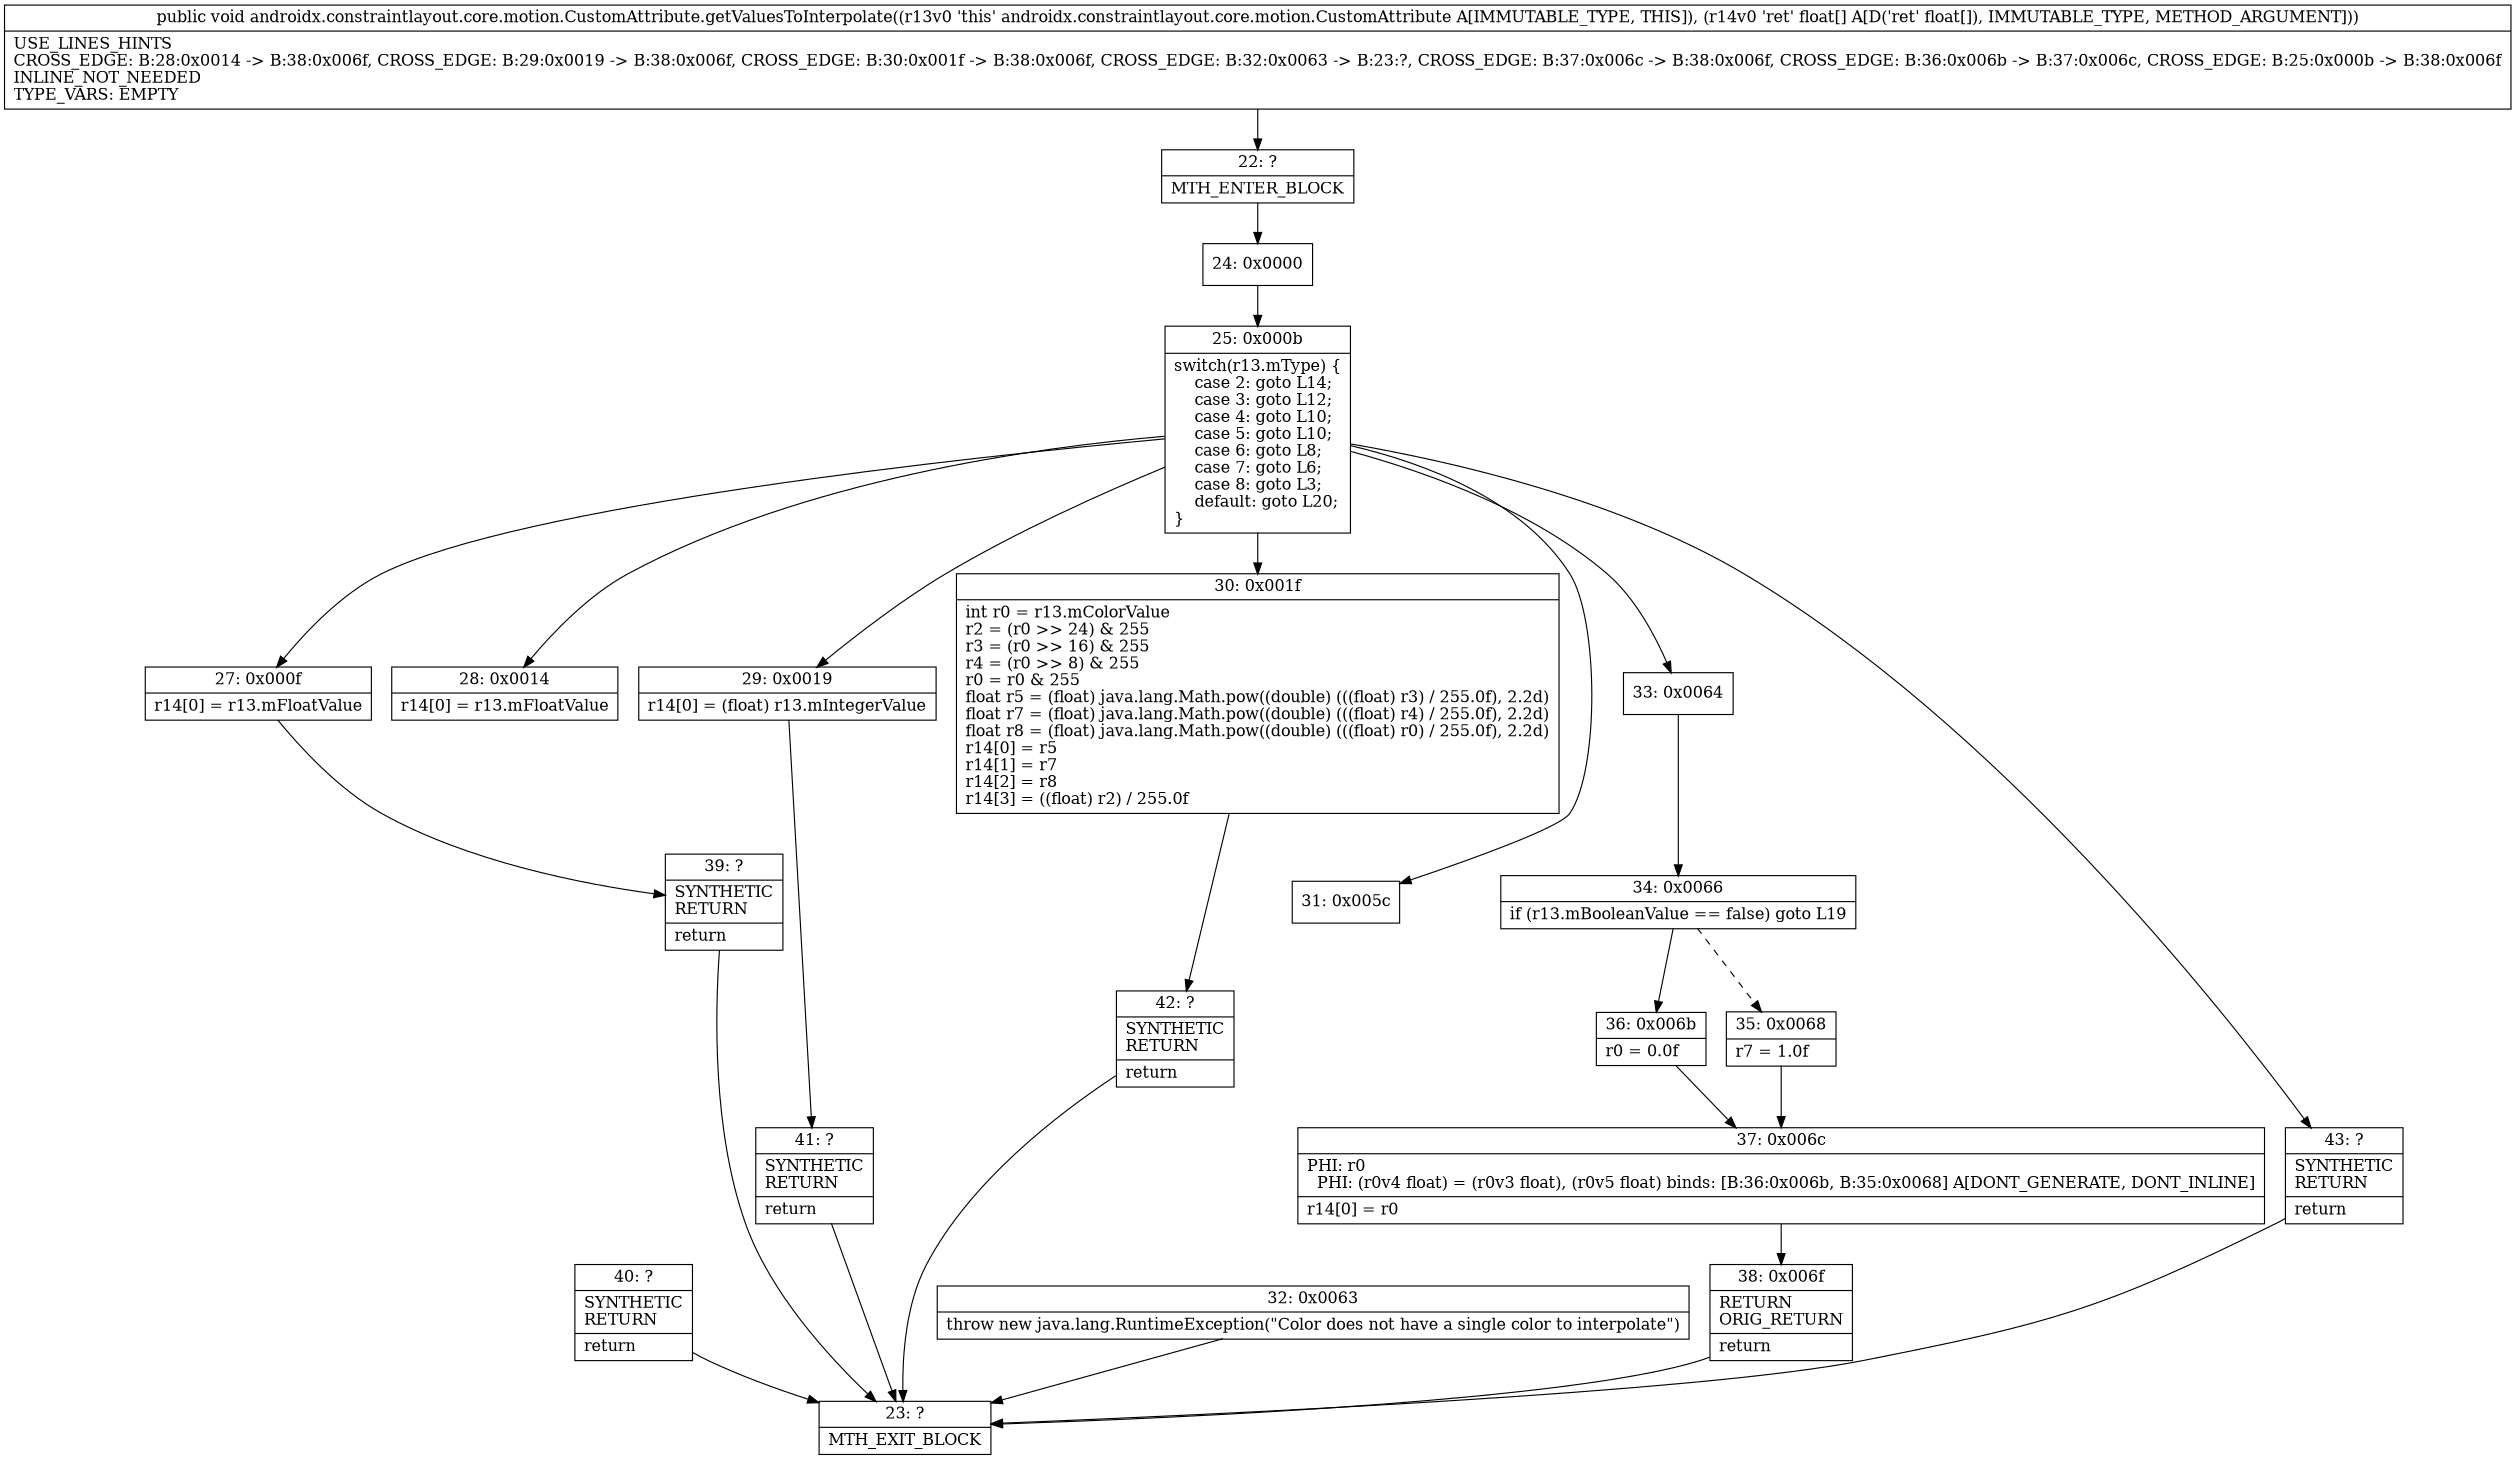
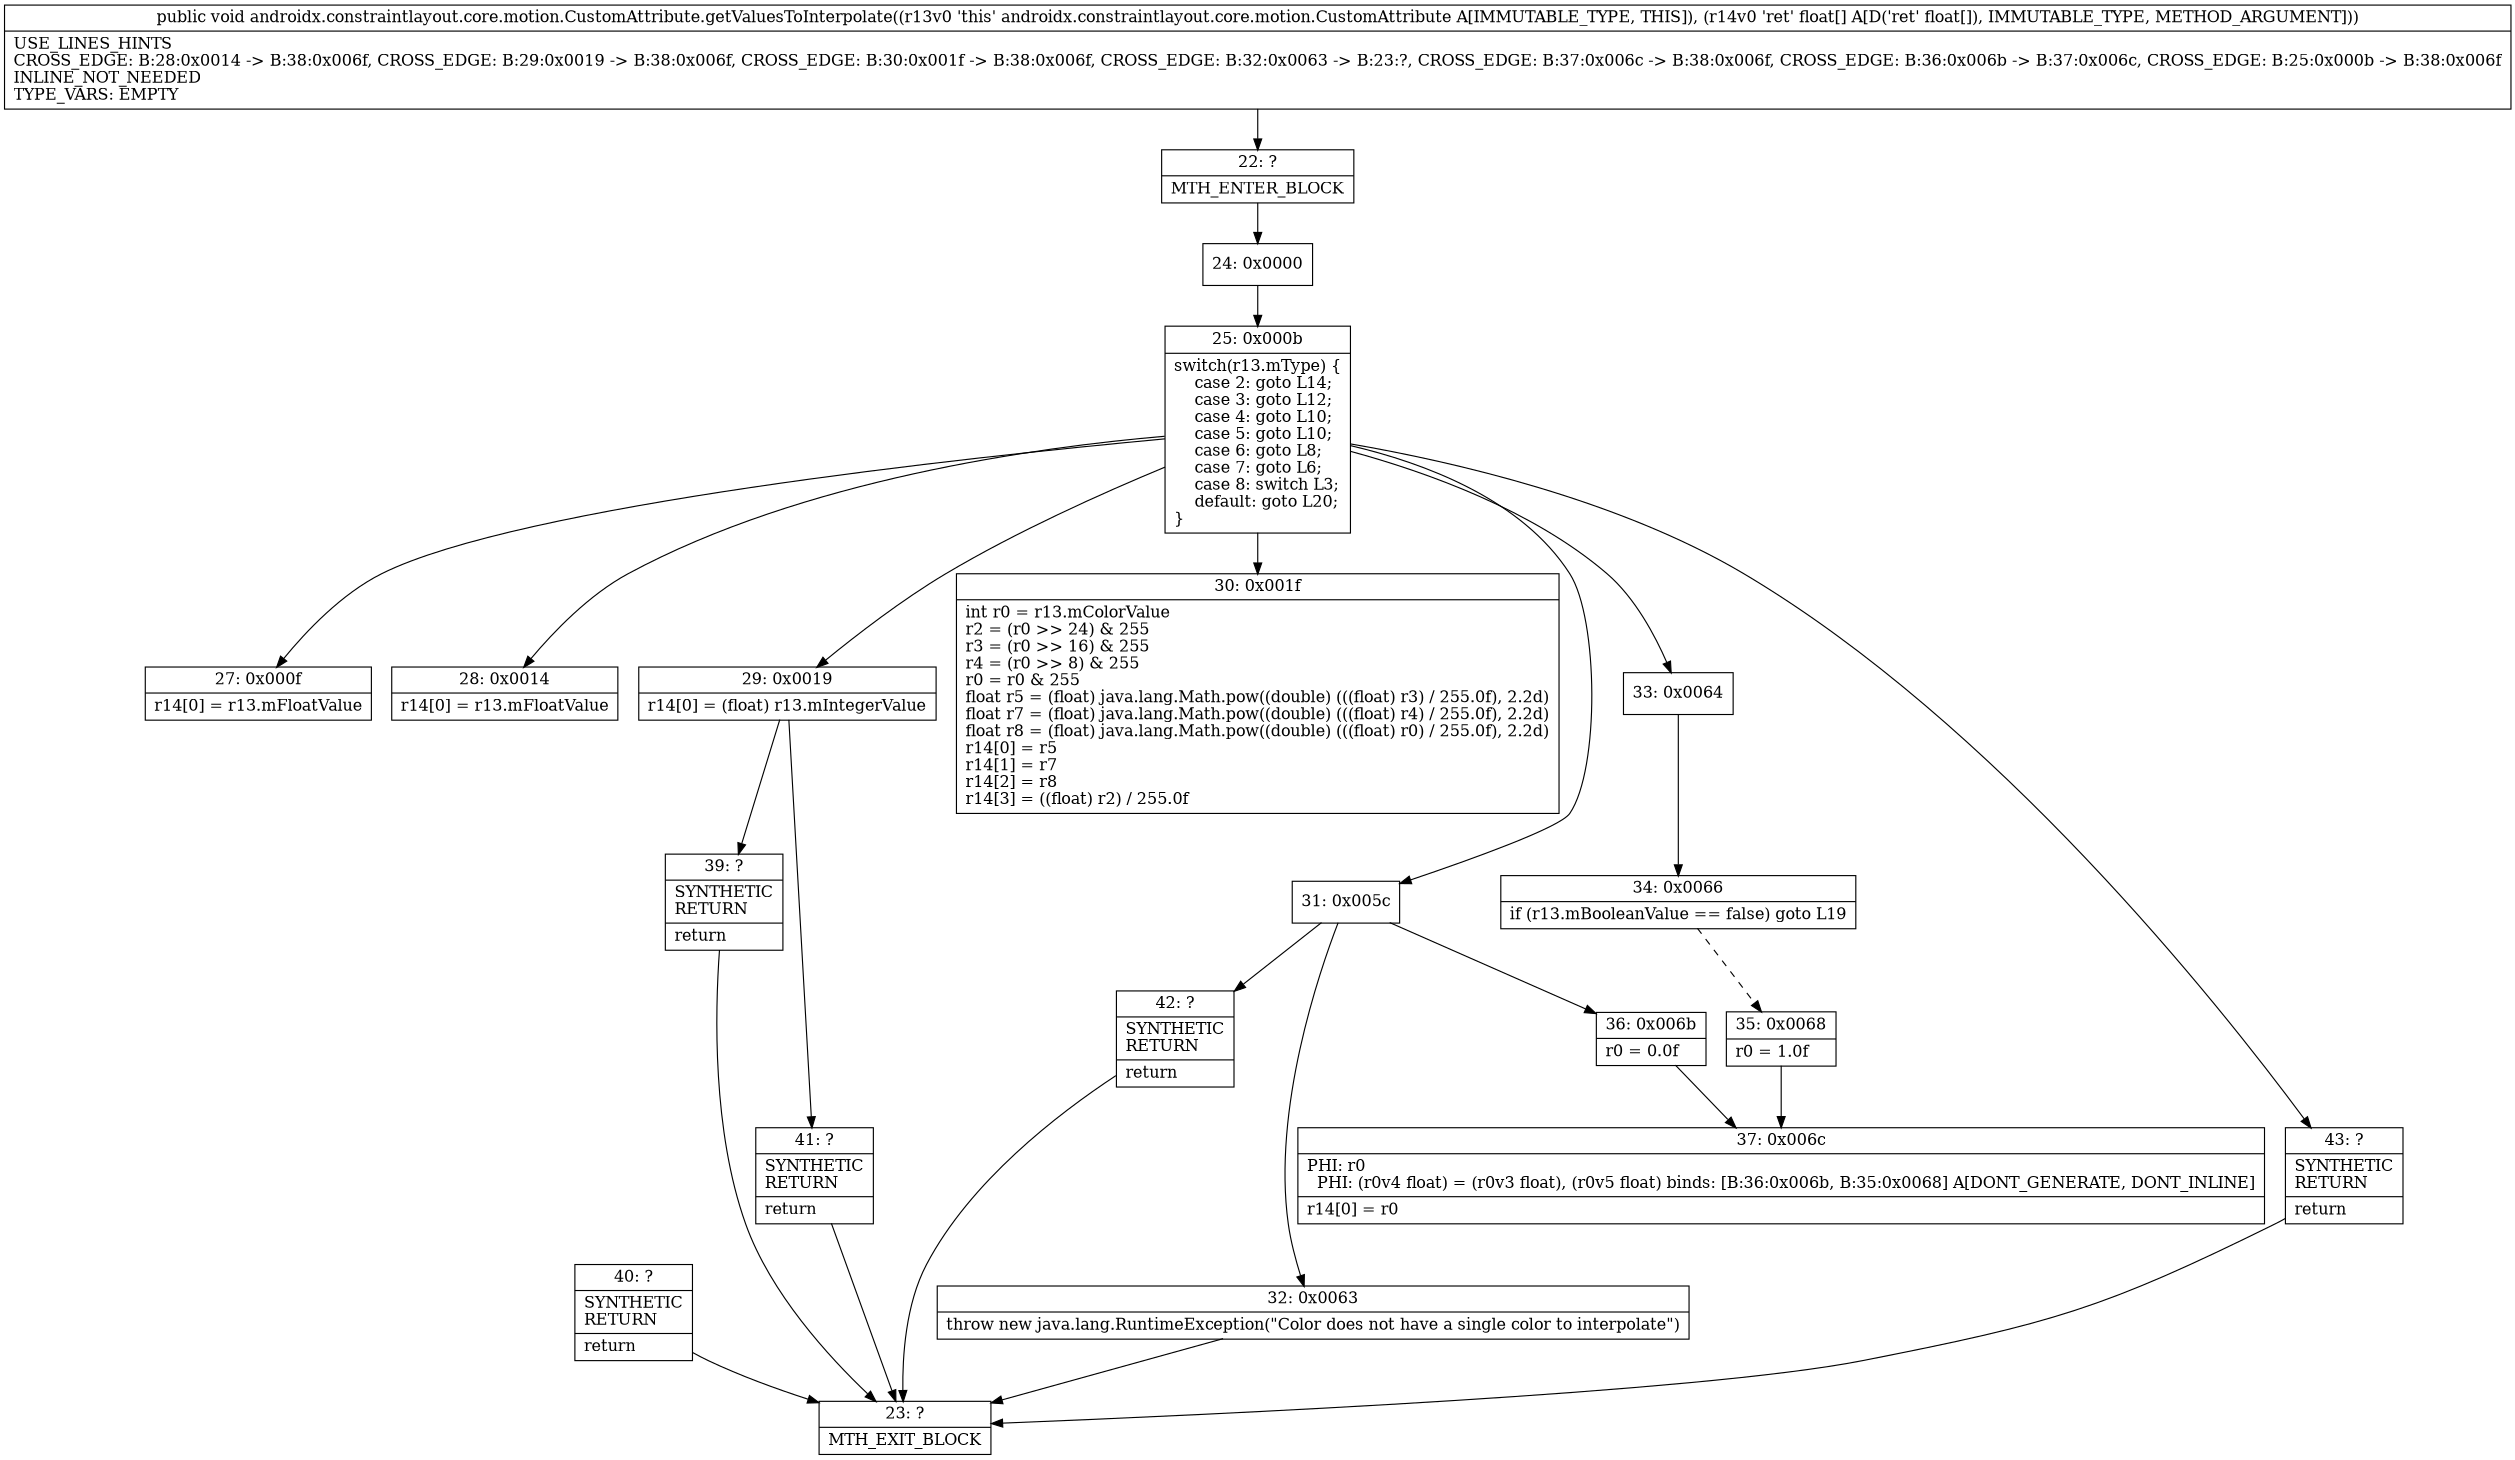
node "25: 0x000b": text "case 8: goto L3;" -> "case 8: switch L3;"
edge "27: 0x000f" -> "39: ?": now "29: 0x0019" -> "39: ?"
edge "30: 0x001f" -> "42: ?": now "31: 0x005c" -> "42: ?"
edge "34: 0x0066" -> "36: 0x006b": now "31: 0x005c" -> "36: 0x006b"
node "35: 0x0068": text "r7 = 1.0f" -> "r0 = 1.0f"
edge "31: 0x005c" -> "32: 0x0063": added
node "38: 0x006f": removed
